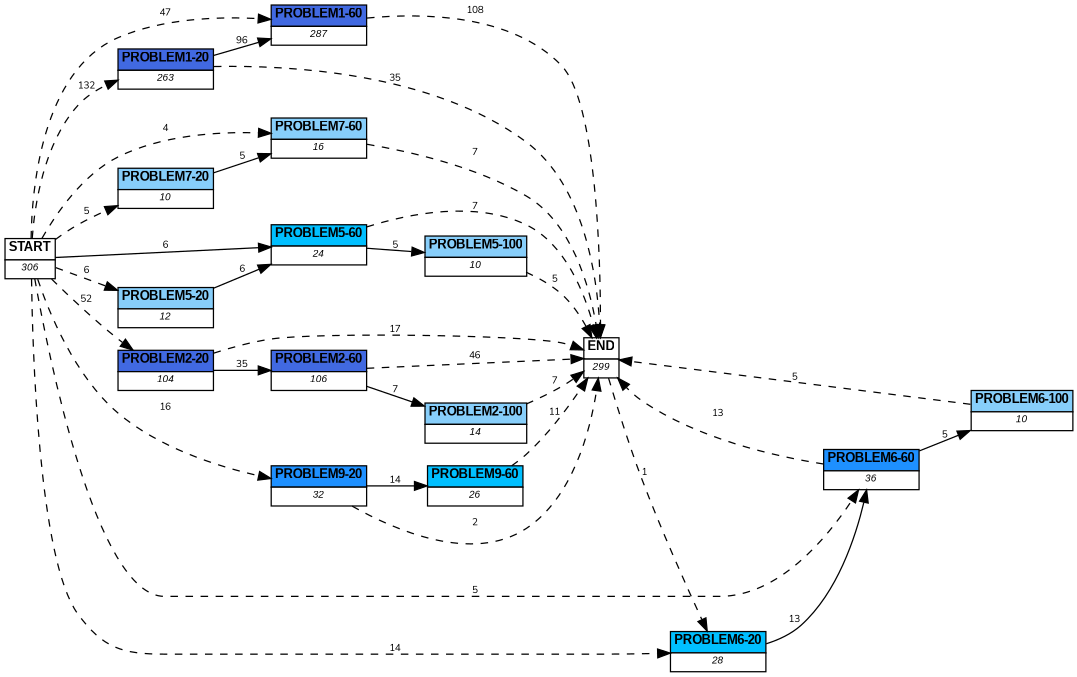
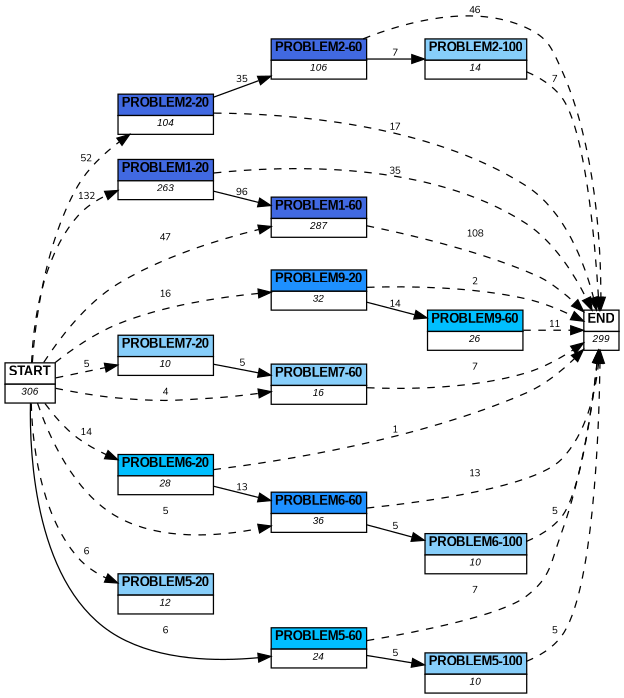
edge "PROBLEM5-20" -> "PROBLEM5-60": removed, label "6"
edge "END" -> "PROBLEM6-20": reversed
